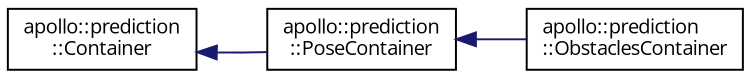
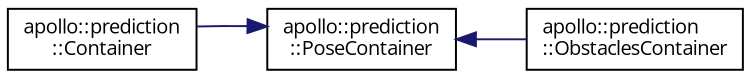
edge "apollo::prediction ::PoseContainer" -> "apollo::prediction ::Container": reversed
